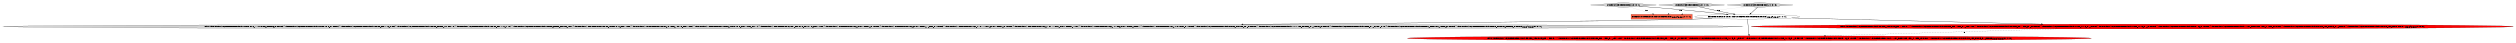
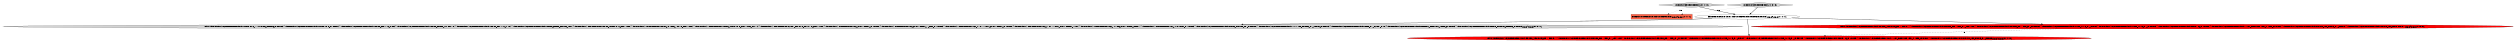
node "hasDataSourceSpecificOptions['0', '0', '1']": removed
